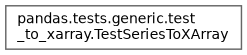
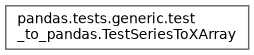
node "pandas.tests.generic.test _to_xarray.TestSeriesToXArray": label "pandas.tests.generic.test _to_xarray.TestSeriesToXArray" -> "pandas.tests.generic.test _to_pandas.TestSeriesToXArray"
